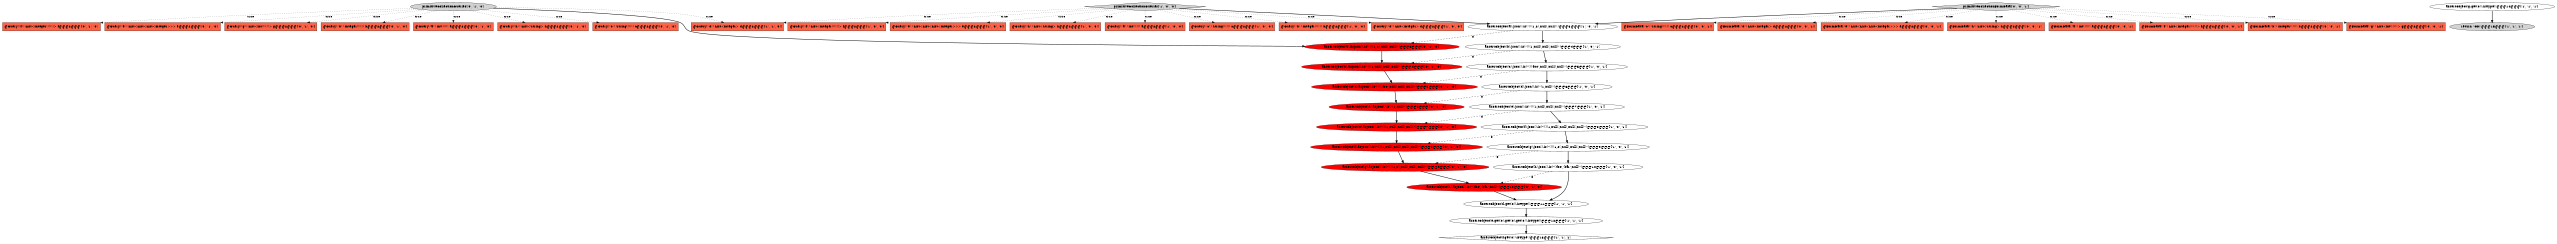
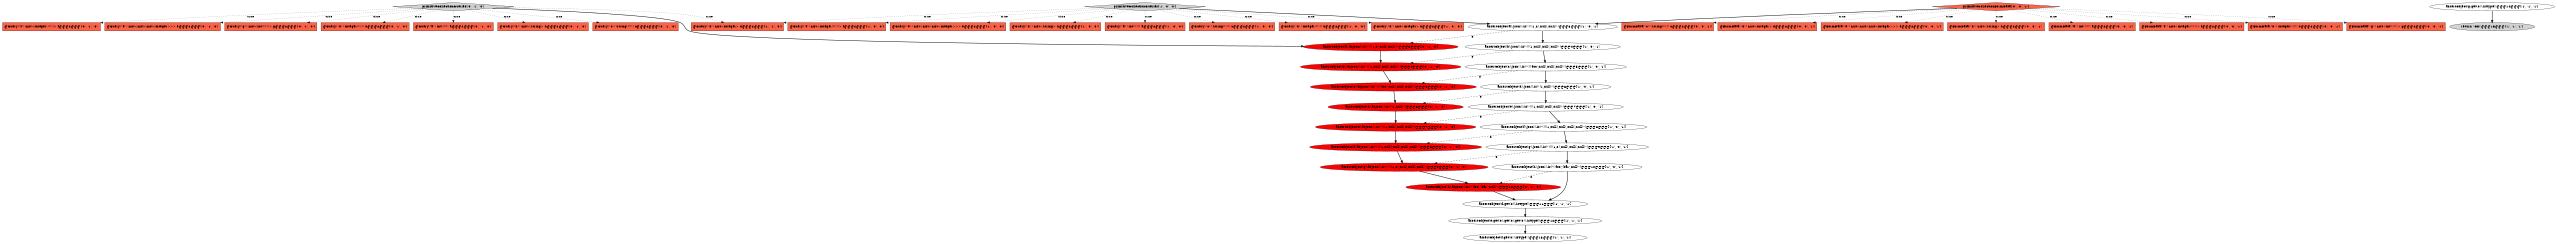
node "primitiveCollectionQueries['0', '1', '0']": shape ellipse -> diamond
node "primitiveCollectionFormData['0', '0', '1']": fillcolor lightgray -> tomato
node "assertObject(f.get(0)).isType()@@@13@@@['1', '1', '1']": shape diamond -> ellipse
